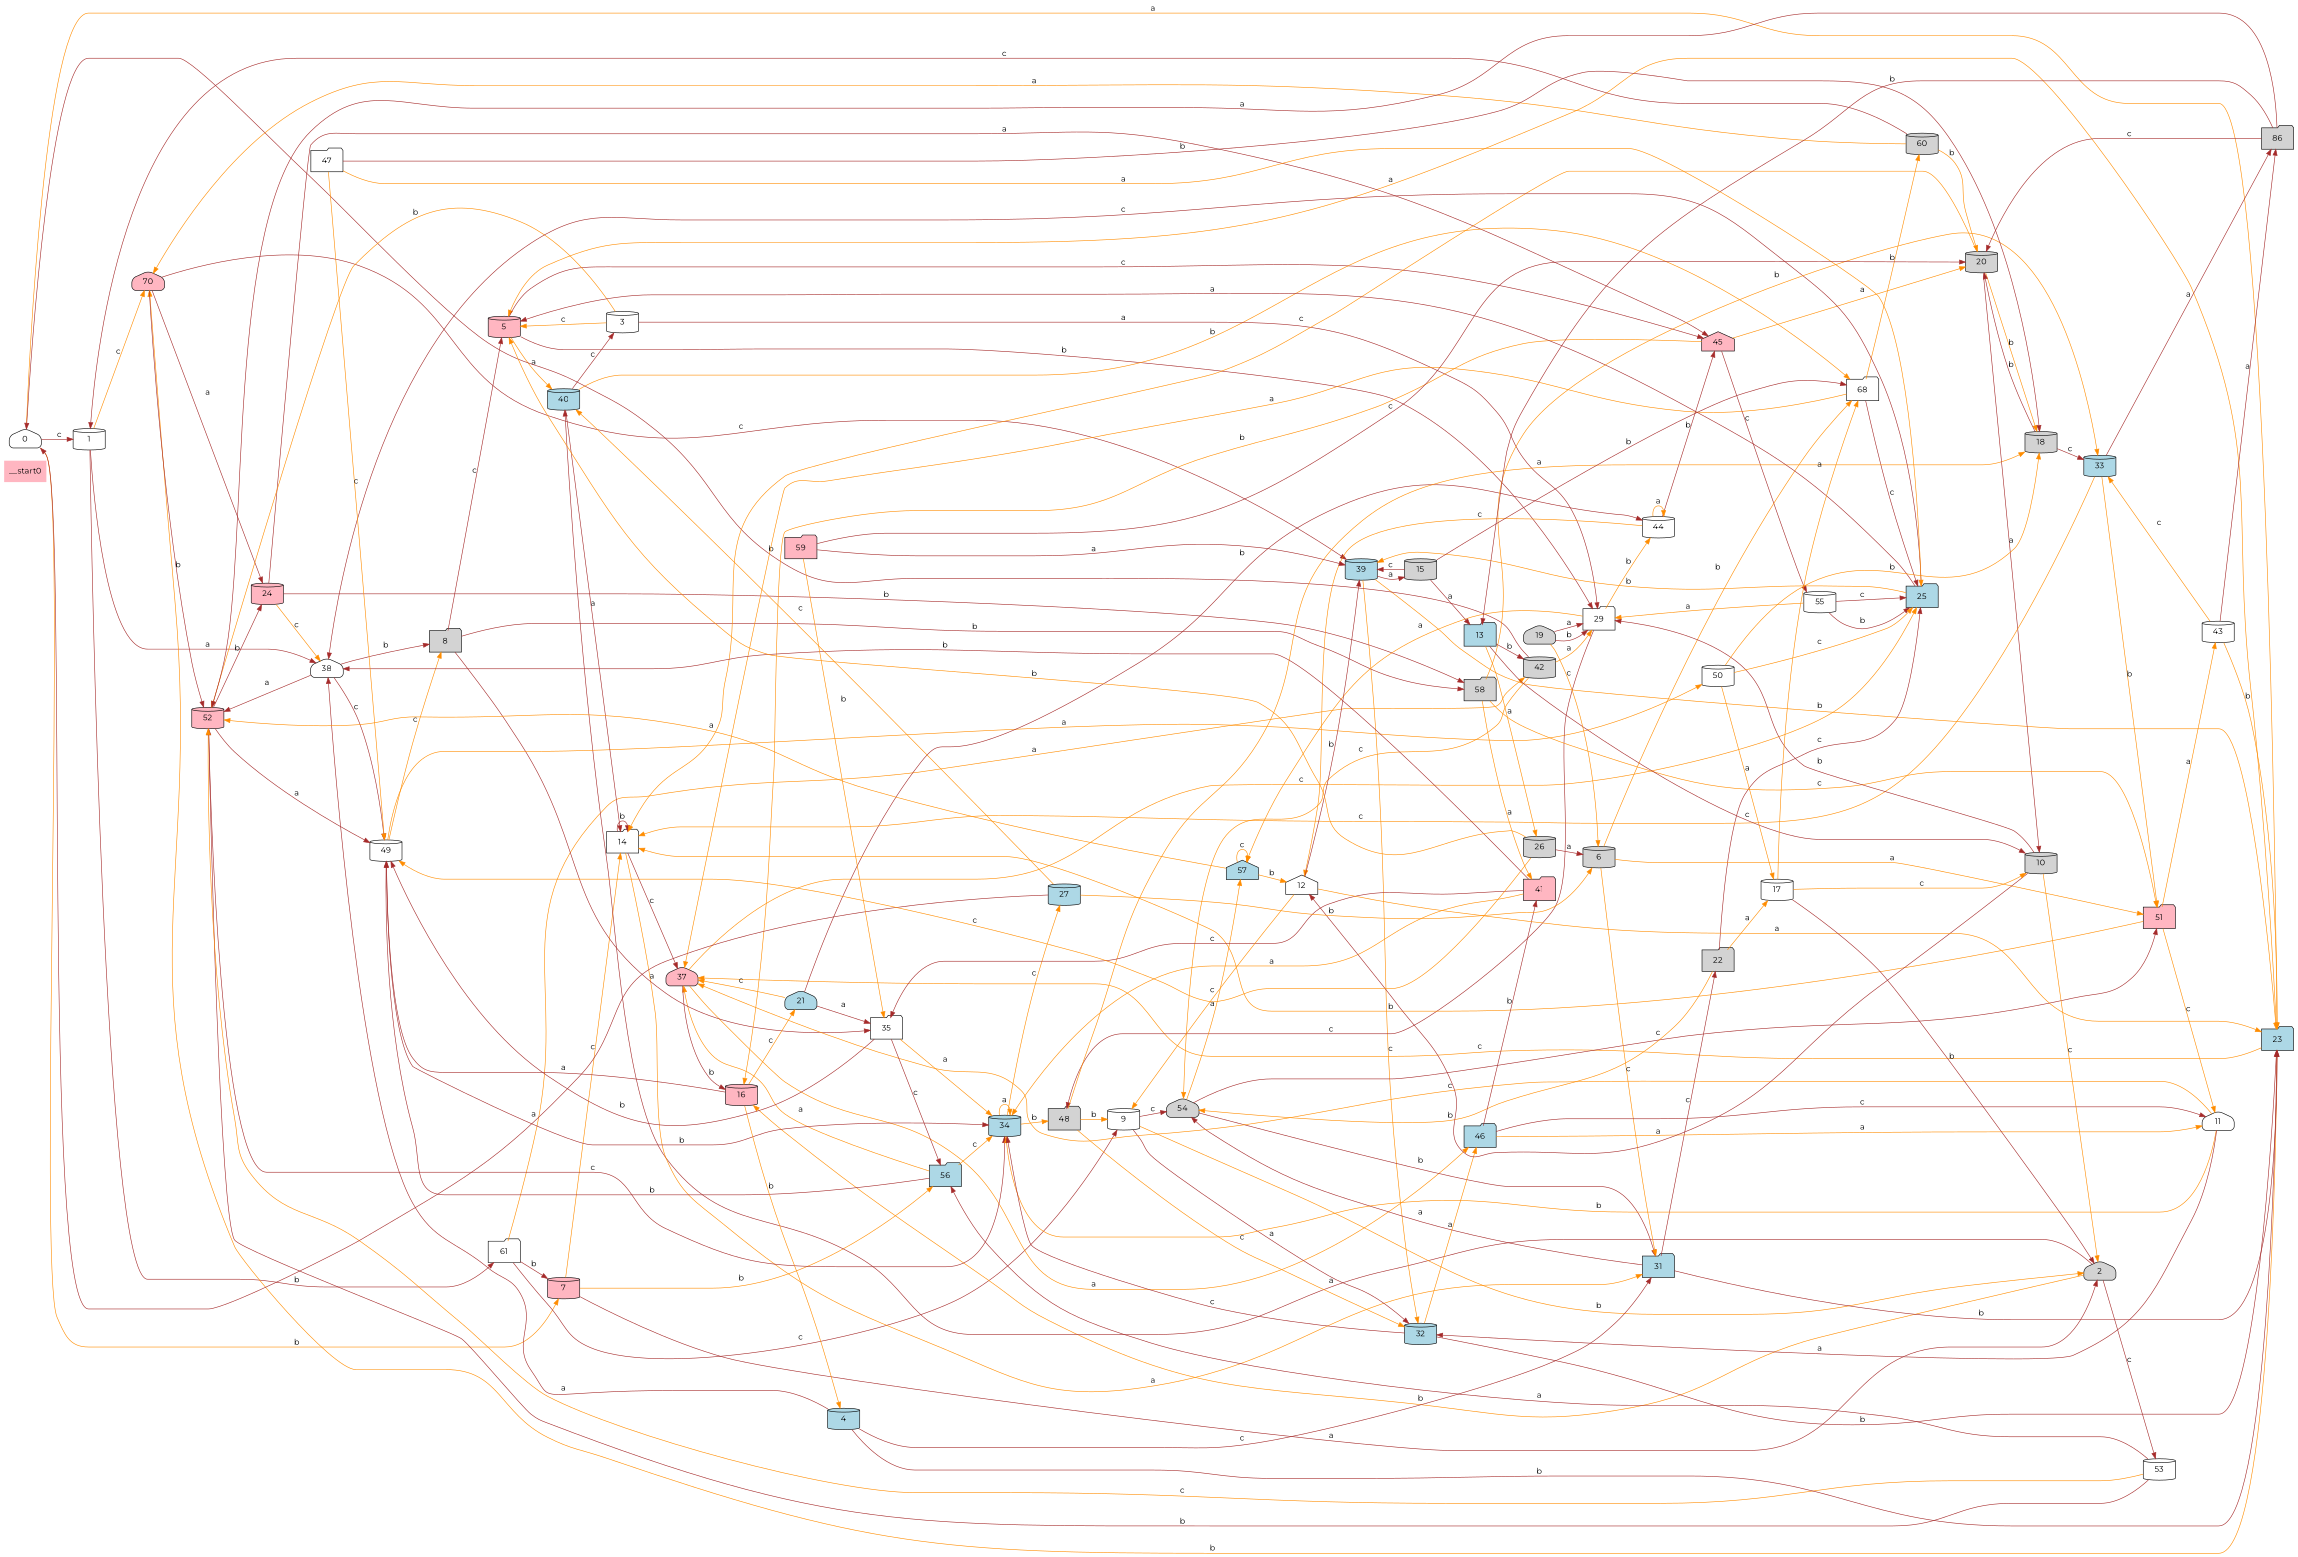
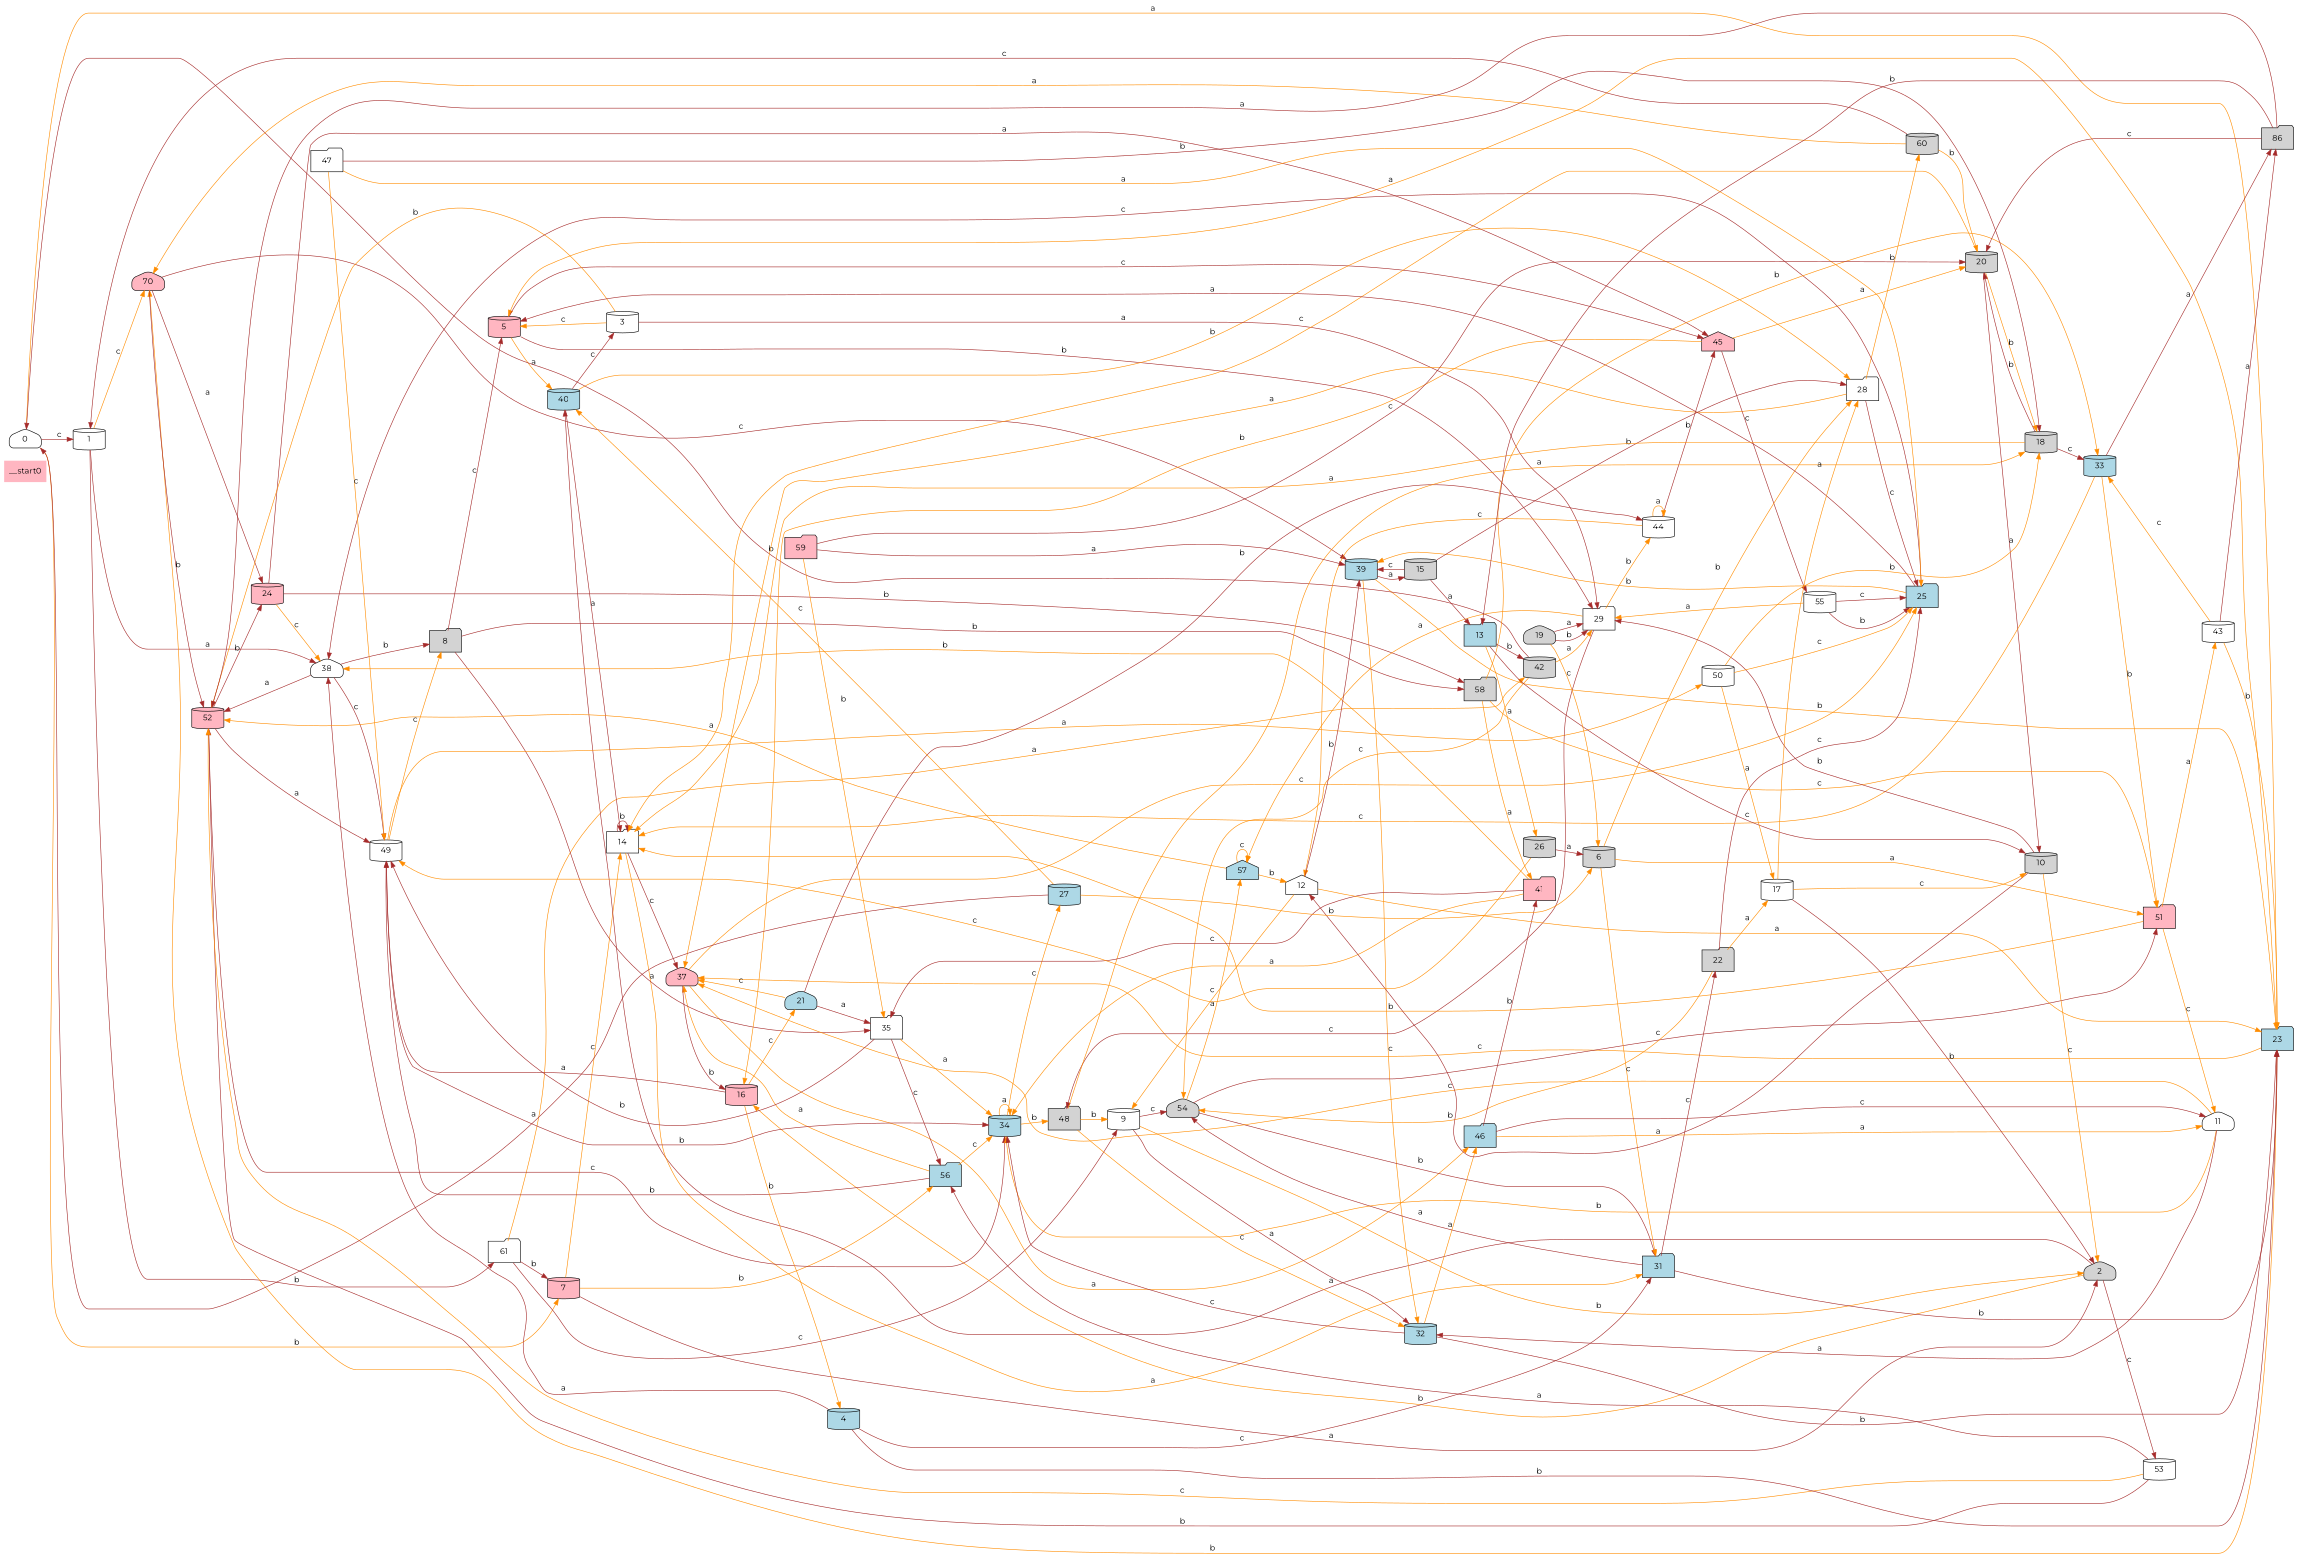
node "68": label "68" -> "28"
edge "18" -> "14": added, label "a"
edge "41" -> "38": color brown -> darkorange
edge "26" -> "5": removed, label "b"
